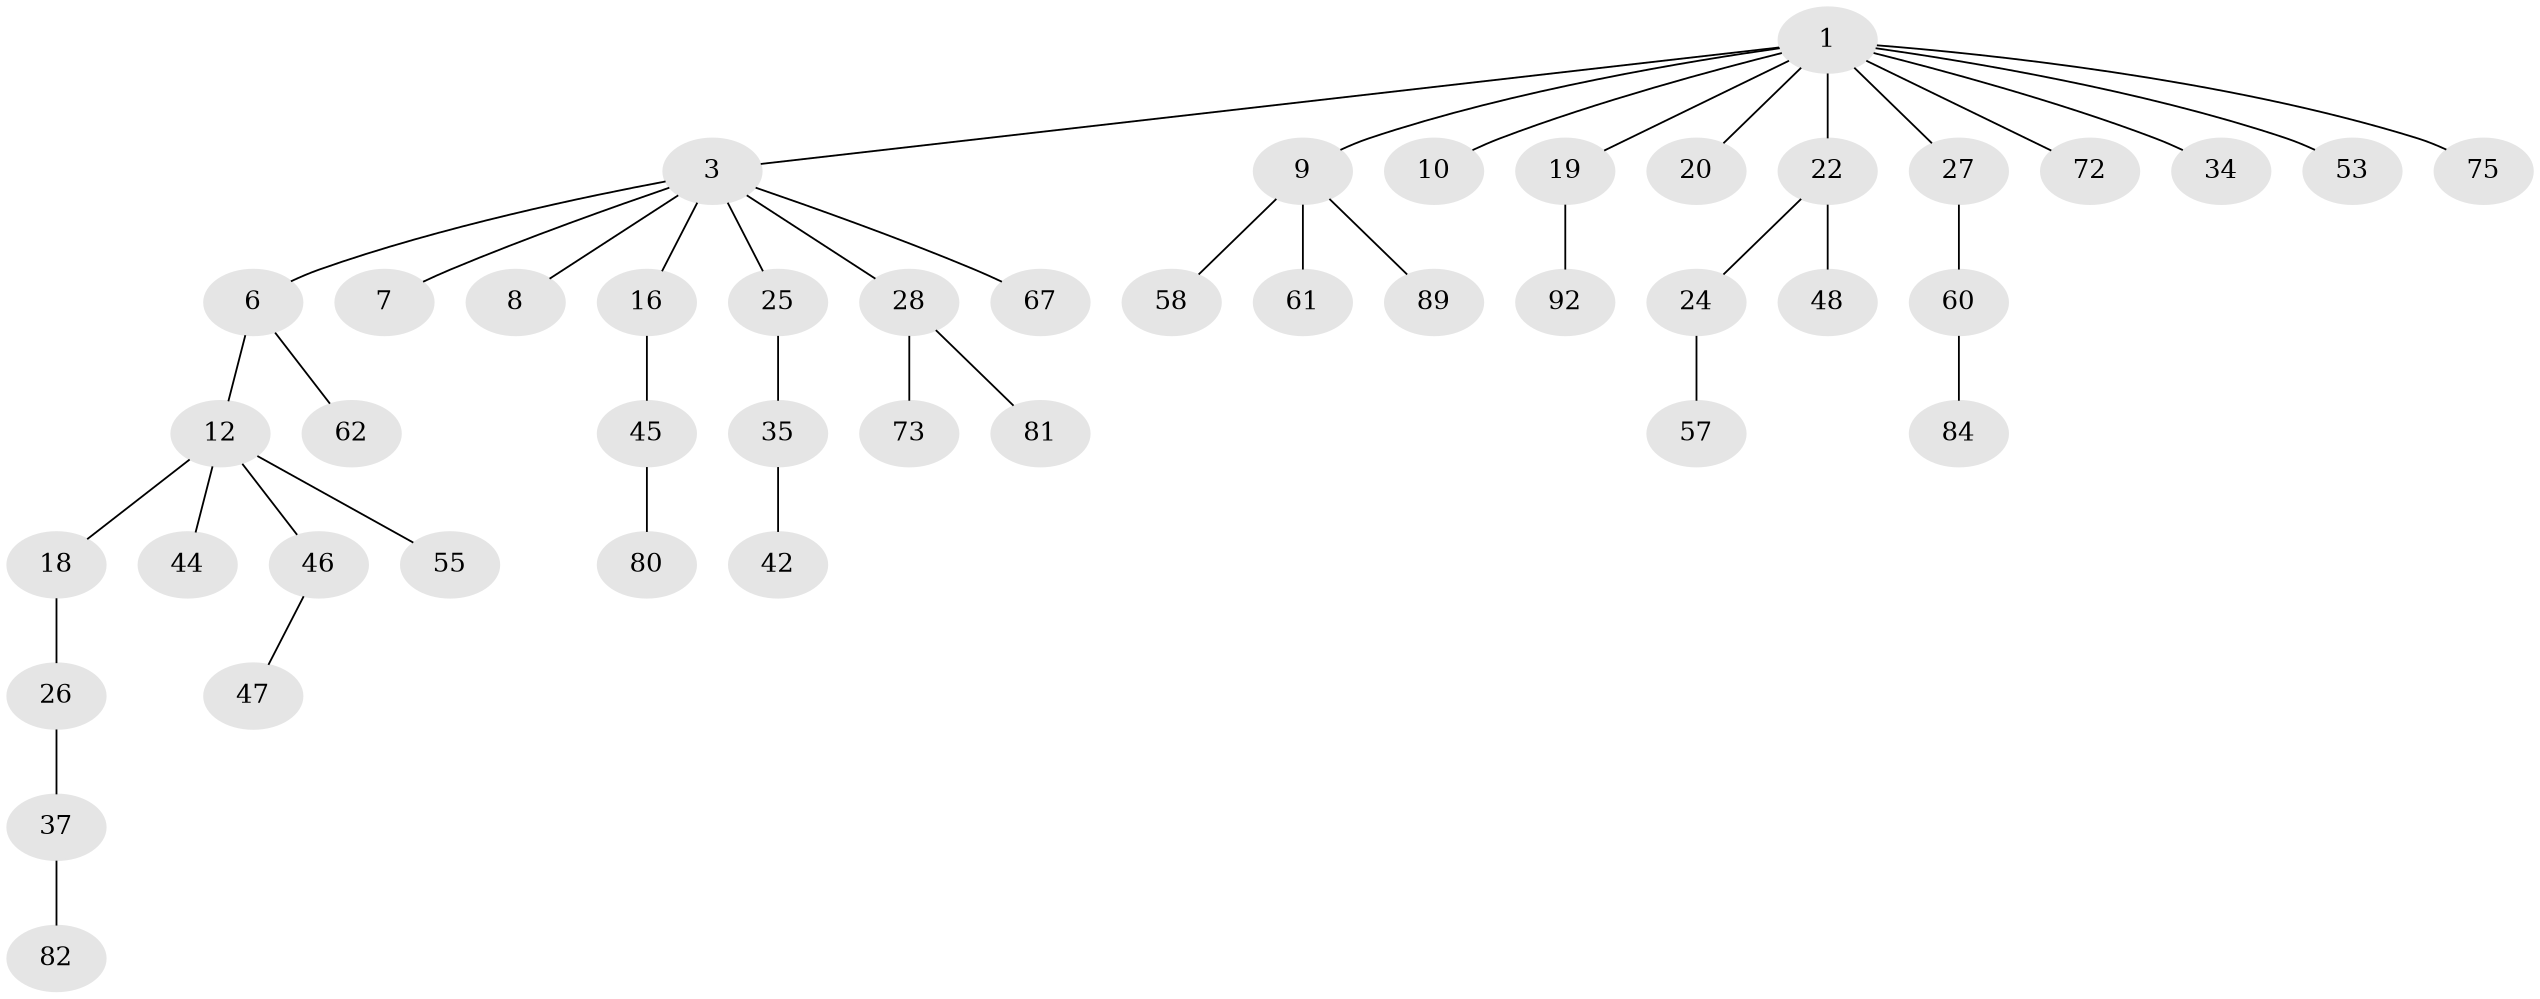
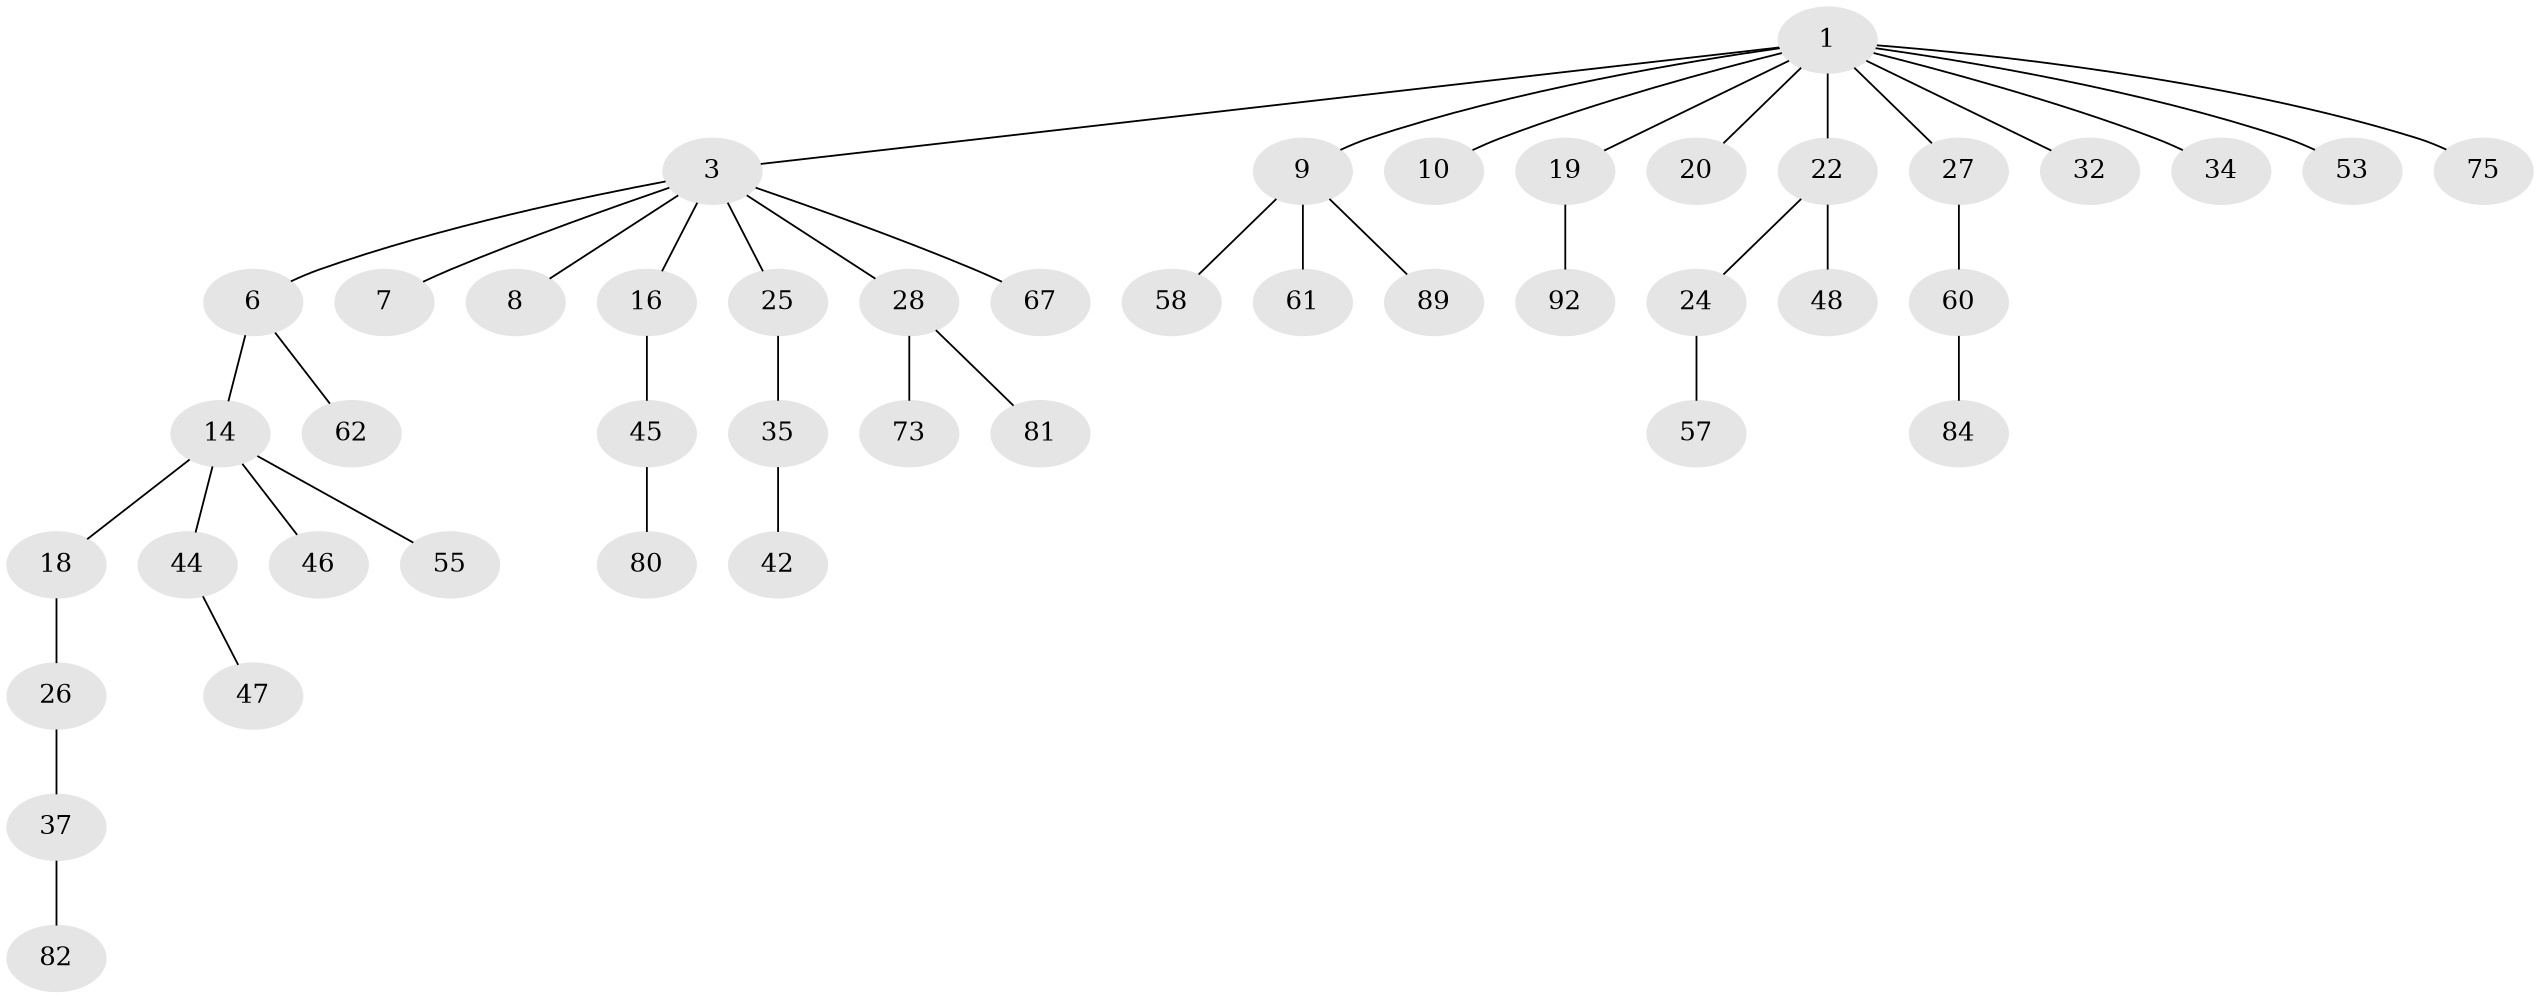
node "72": label "72" -> "32"
node "12": label "12" -> "14"
edge "46" -- "47": now "44" -- "47"
